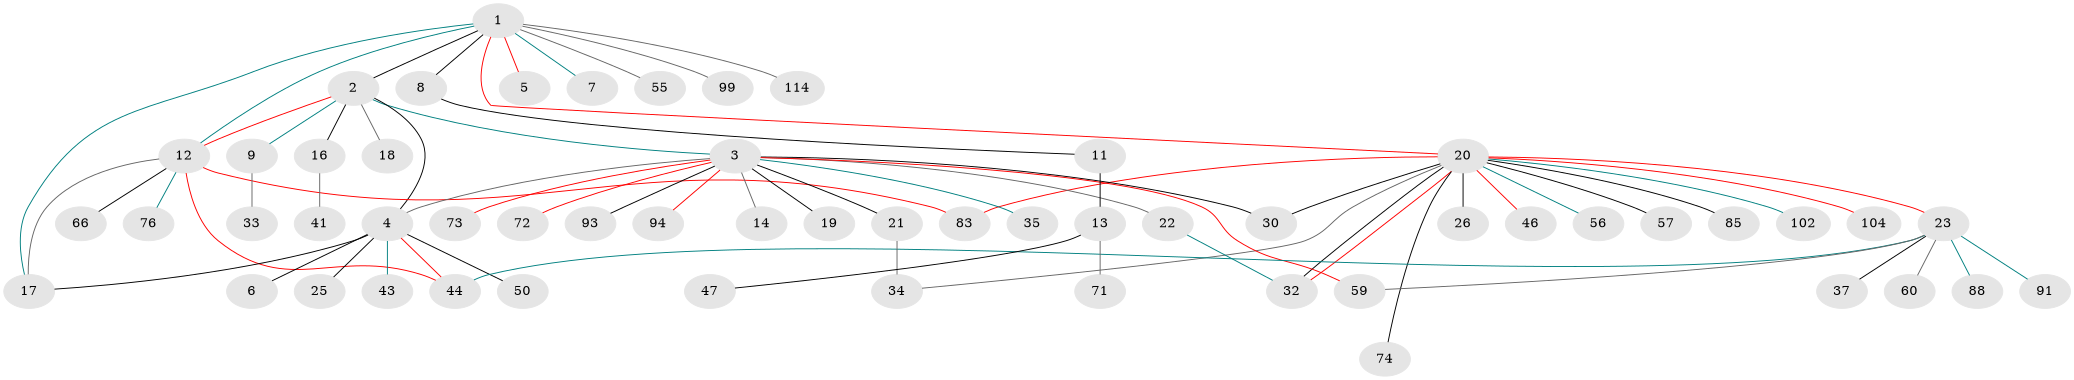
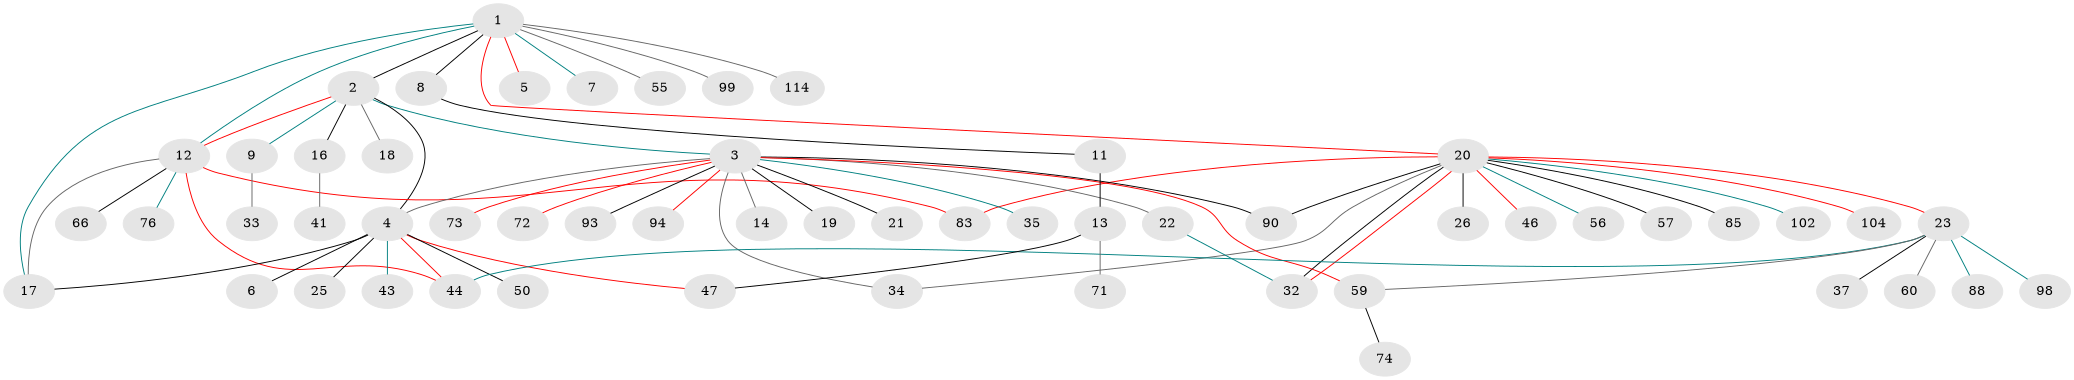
node "30": label "30" -> "90"
edge "20" -- "74": now "59" -- "74"
edge "21" -- "34": now "3" -- "34"
edge "4" -- "47": added
node "91": label "91" -> "98"
